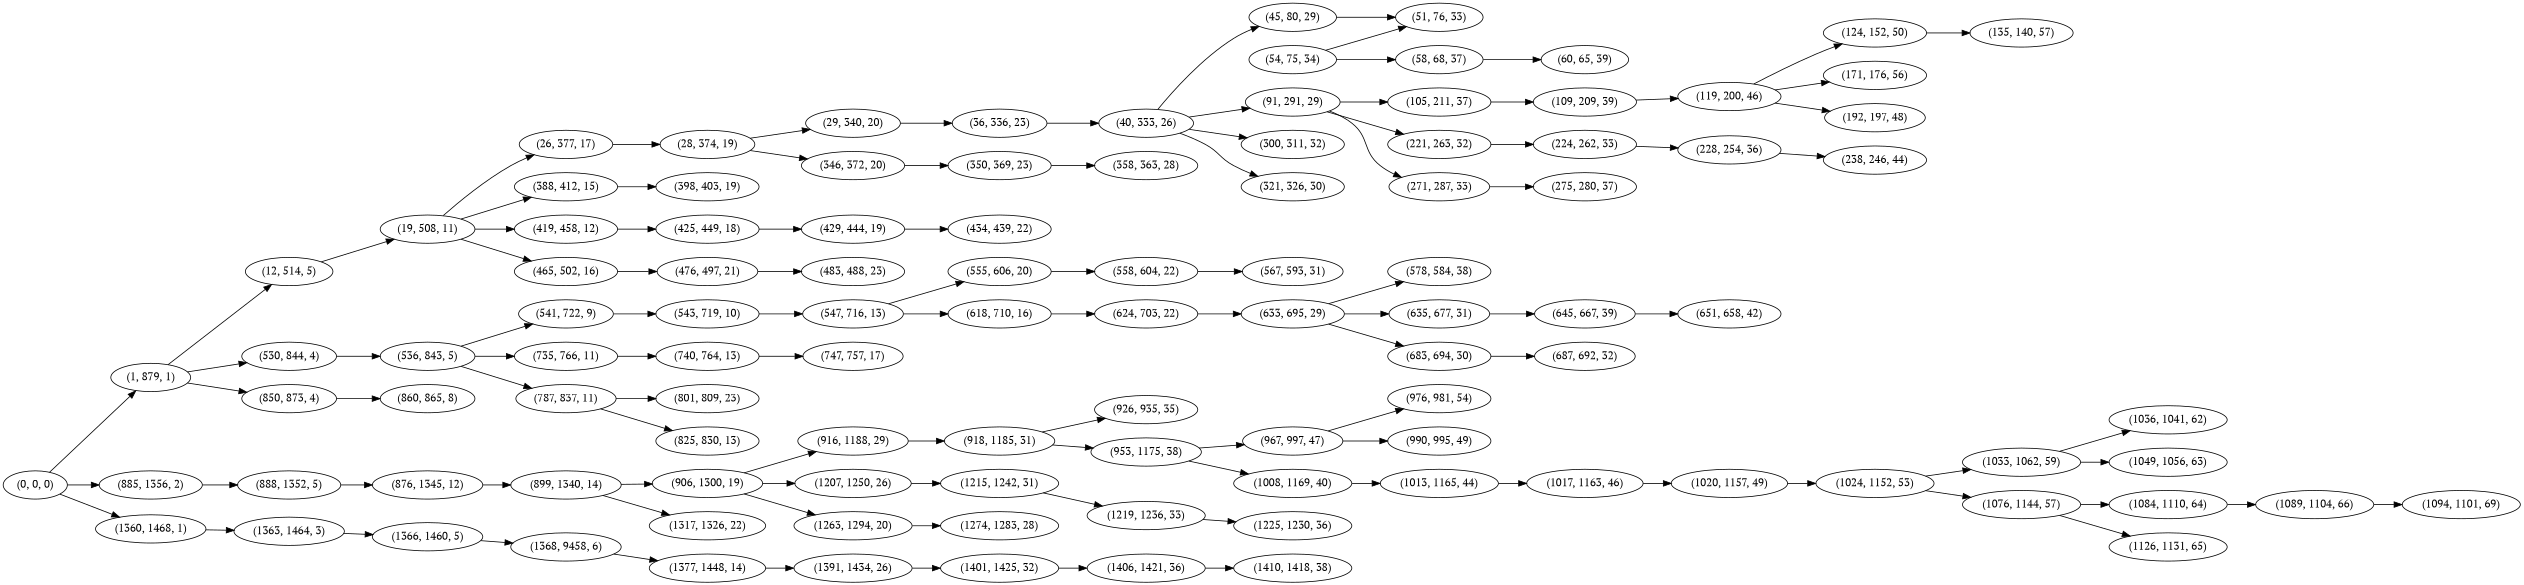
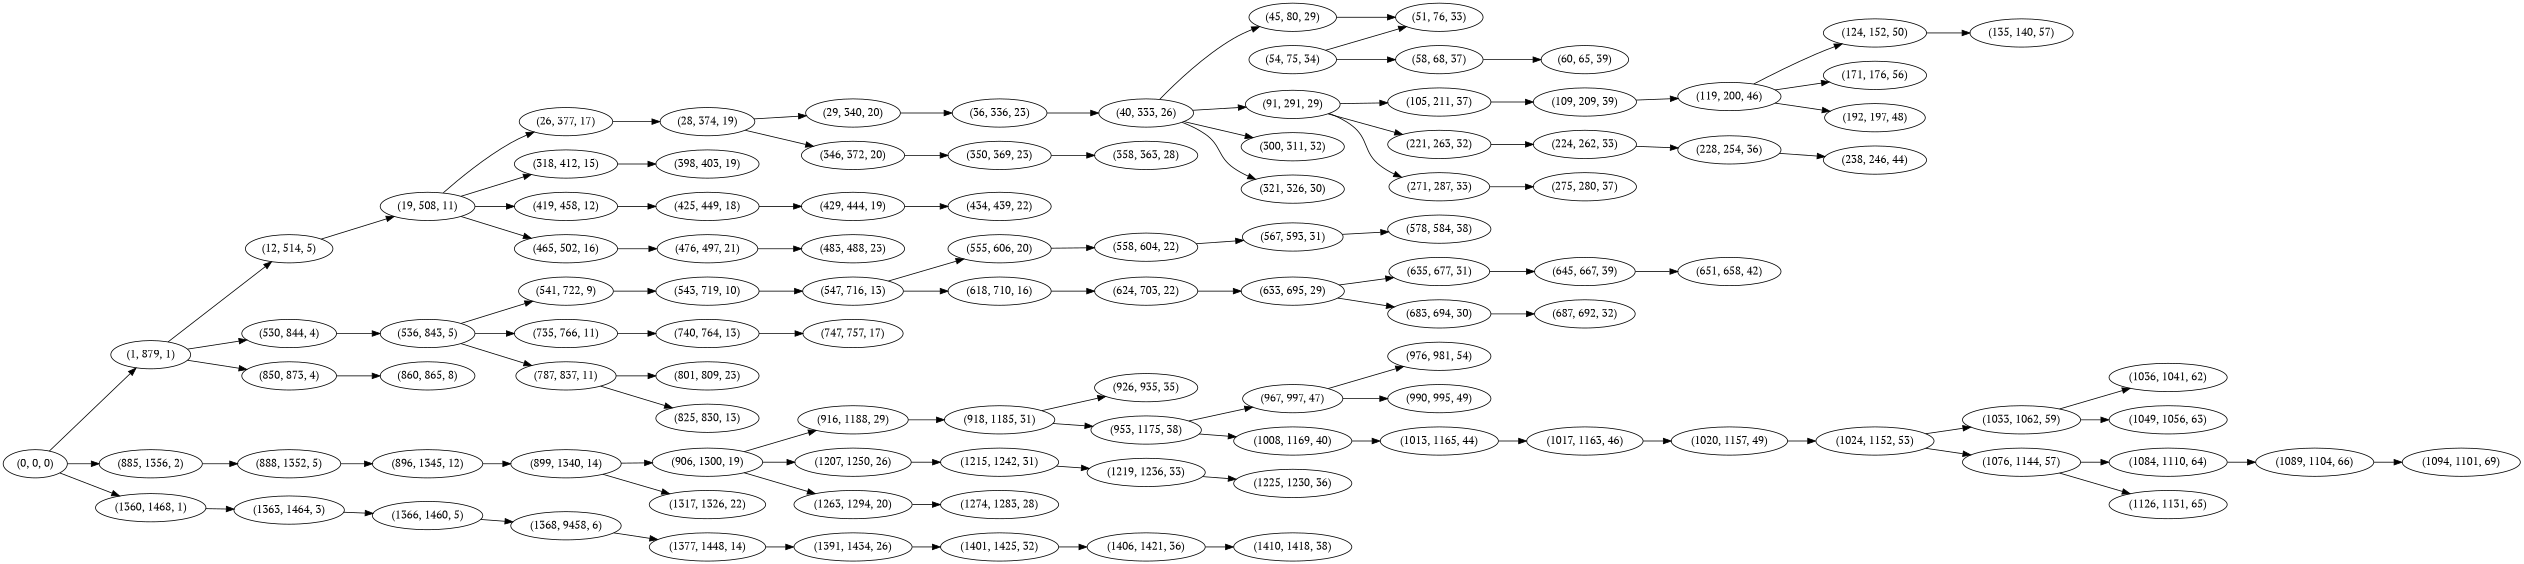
node "(388, 412, 15)": label "(388, 412, 15)" -> "(318, 412, 15)"
edge "(633, 695, 29)" -> "(578, 584, 38)": now "(567, 593, 31)" -> "(578, 584, 38)"
node "(876, 1345, 12)": label "(876, 1345, 12)" -> "(896, 1345, 12)"
